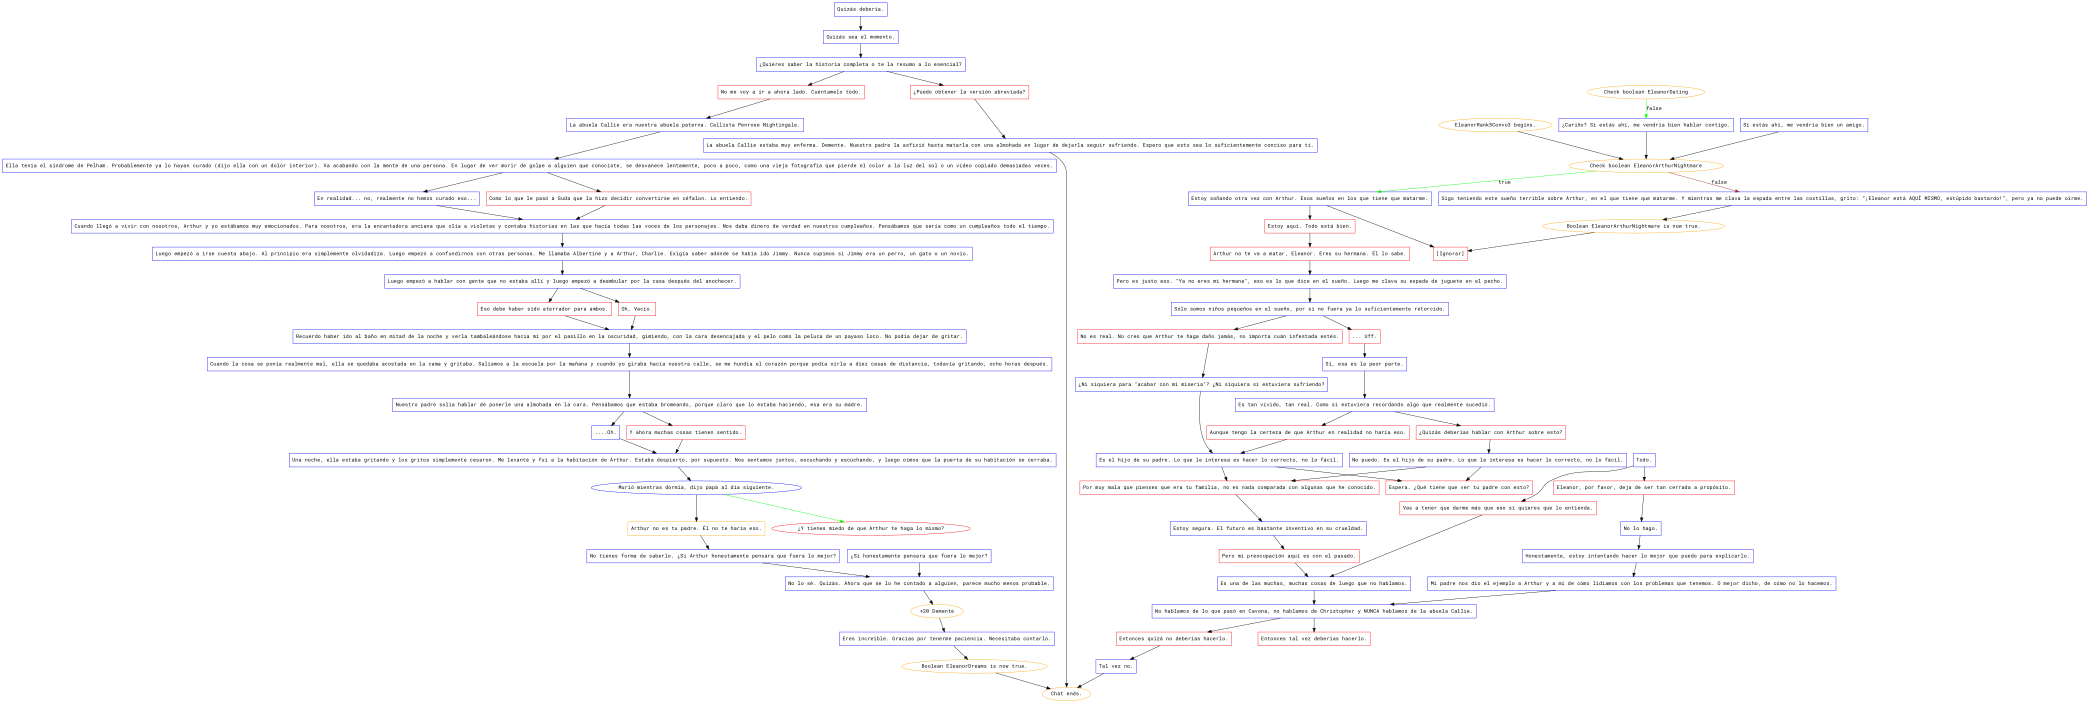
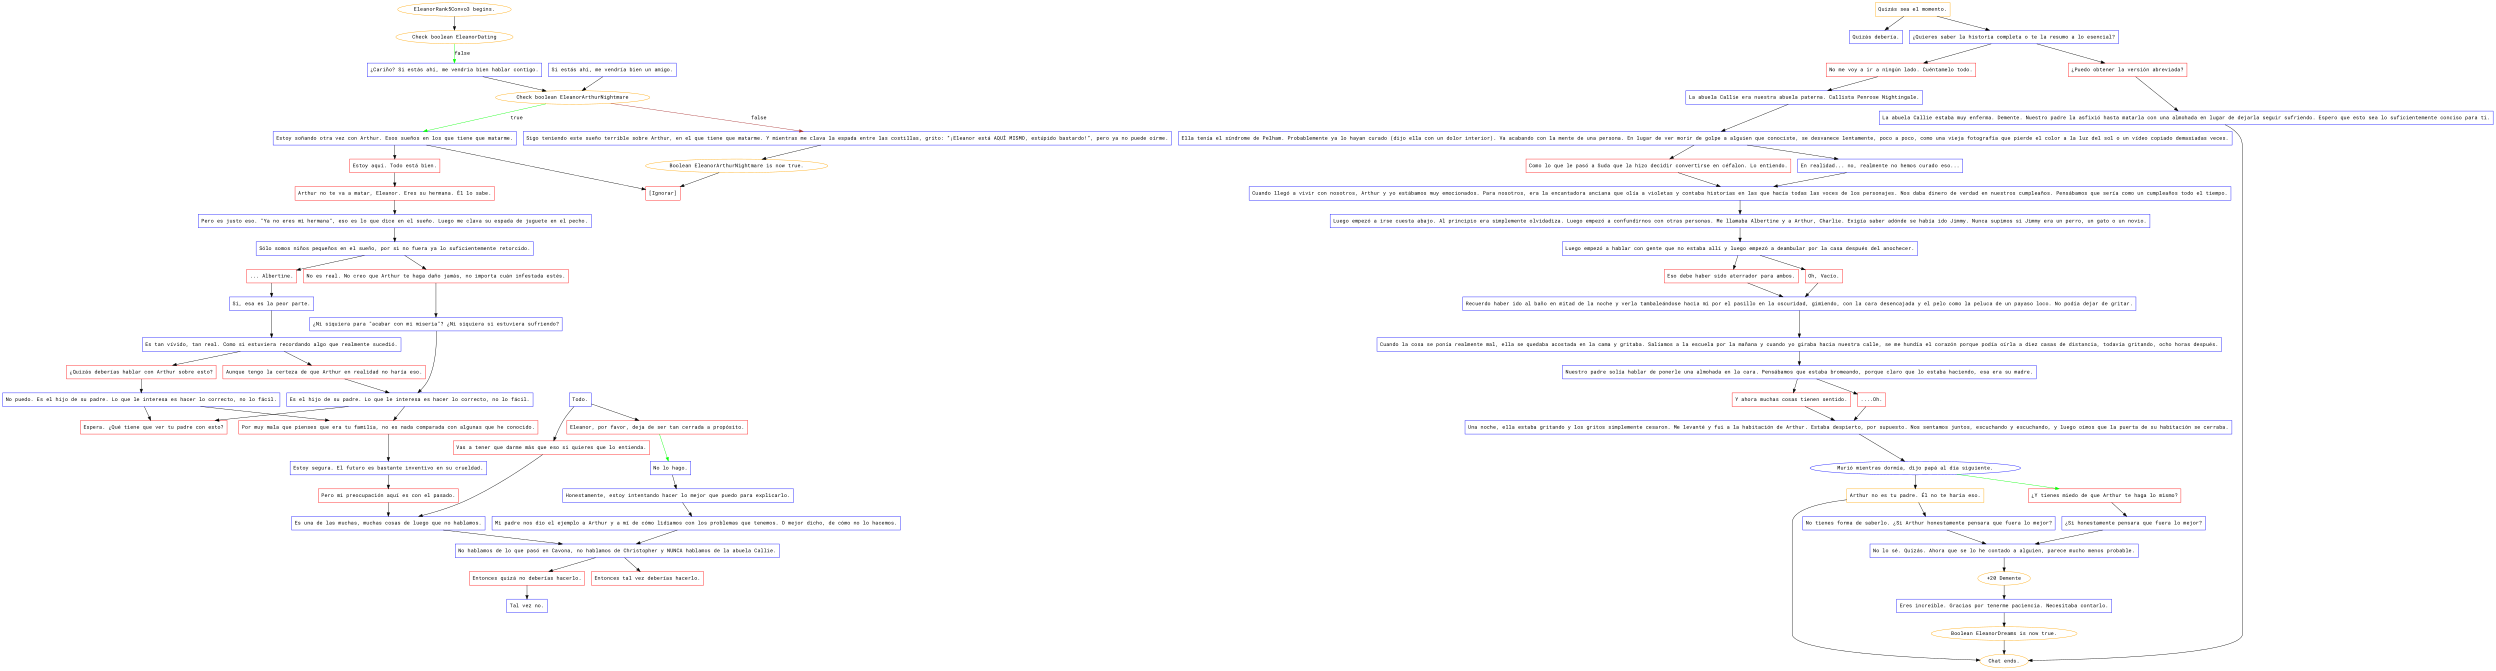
edge "Quizás debería." -> "Quizás sea el momento.": reversed
node "Quizás sea el momento.": color blue -> orange
node "No me voy a ir a ahora lado. Cuéntamelo todo.": label "No me voy a ir a ahora lado. Cuéntamelo todo." -> "No me voy a ir a ningún lado. Cuéntamelo todo."
edge "EleanorRank5Convo3 begins." -> "Check boolean EleanorArthurNightmare": now "EleanorRank5Convo3 begins." -> "Check boolean EleanorDating"
node "... Uff.": label "... Uff." -> "... Albertine."
node "....Oh.": color blue -> red
edge "Eleanor, por favor, deja de ser tan cerrada a propósito." -> "No lo hago.": color black -> green
edge "¿Y tienes miedo de que Arthur te haga lo mismo?" -> "¿Si honestamente pensara que fuera lo mejor?": added
node "¿Y tienes miedo de que Arthur te haga lo mismo?": shape ellipse -> box
edge "Tal vez no." -> "Chat ends.": now "Arthur no es tu padre. Él no te haría eso." -> "Chat ends."
